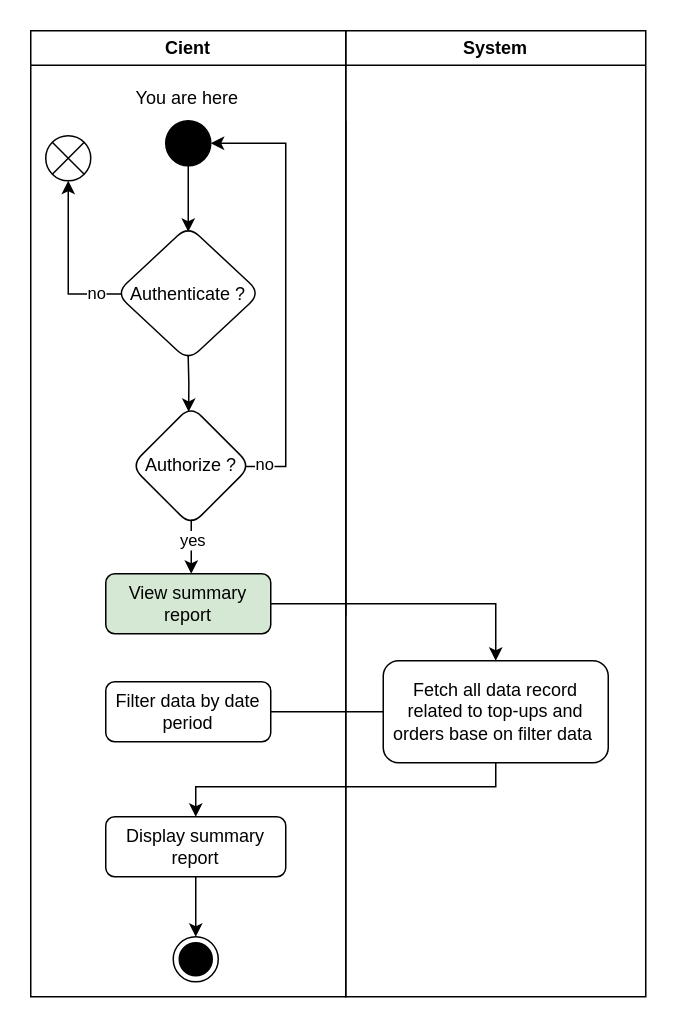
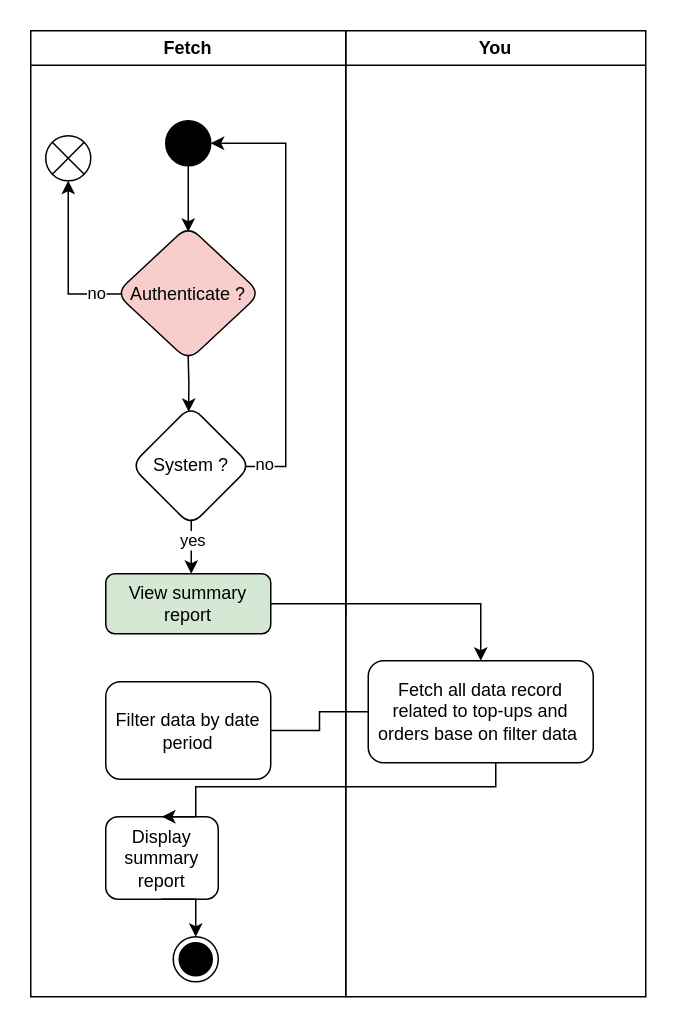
node "Cient": label "Cient" -> "Fetch"
node "System": label "System" -> "You"
node "You are here": removed
node "Authenticate ?": fillcolor #ffffff -> #f8cecc
node "Authorize ?": label "Authorize ?" -> "System ?"
node "Filter data by date period": size 165x60 -> 165x98
node "Fetch all data record related to top-ups and orders base on filter data": moved (496, 712) -> (481, 712)
node "Display summary report": size 180x60 -> 113x83
